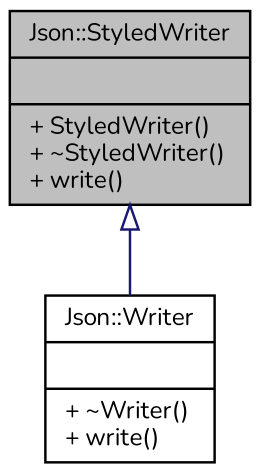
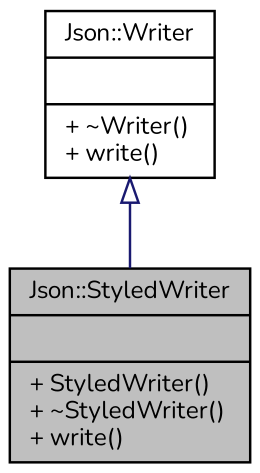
edge "Json::Writer" -> "Json::StyledWriter": reversed
